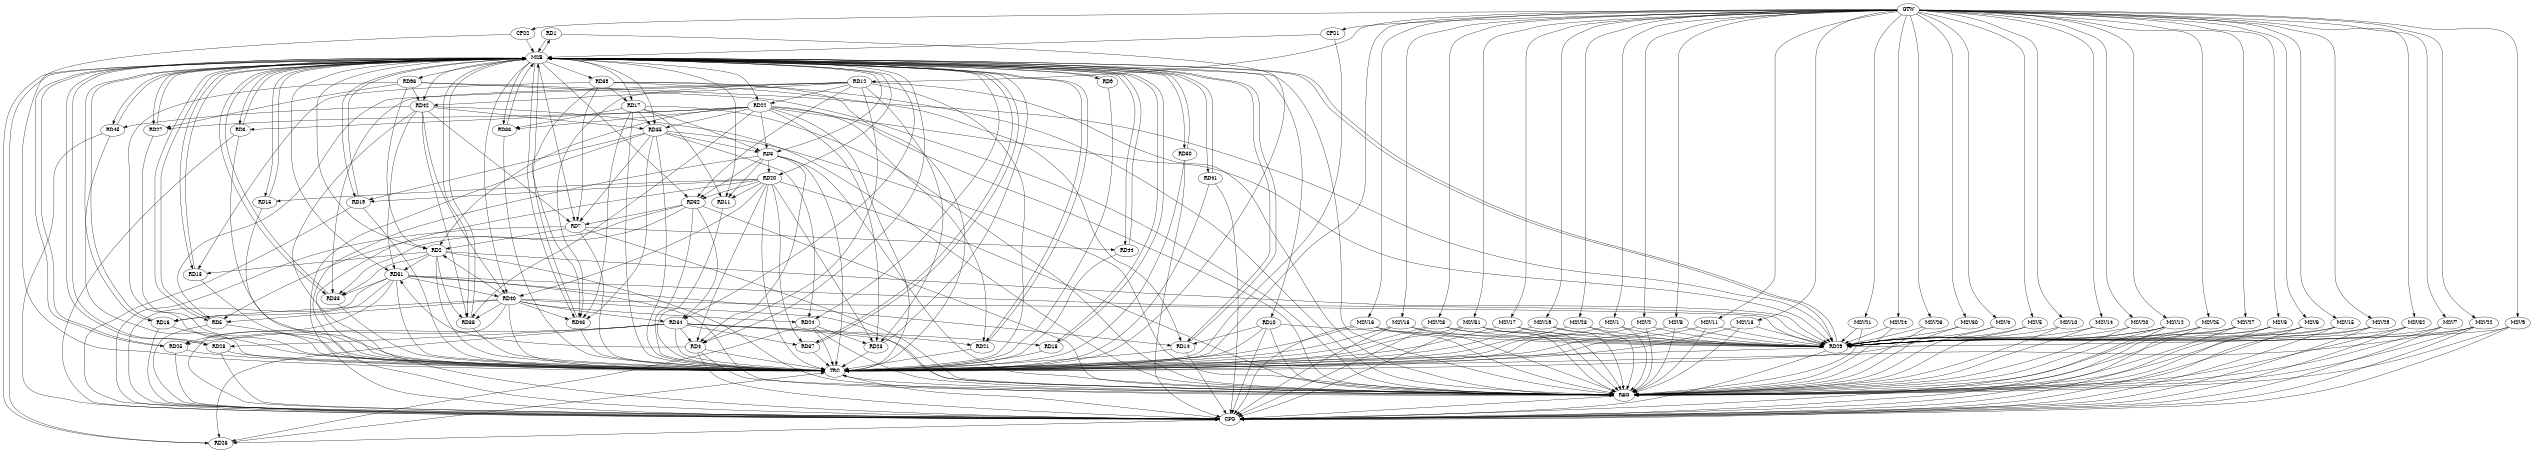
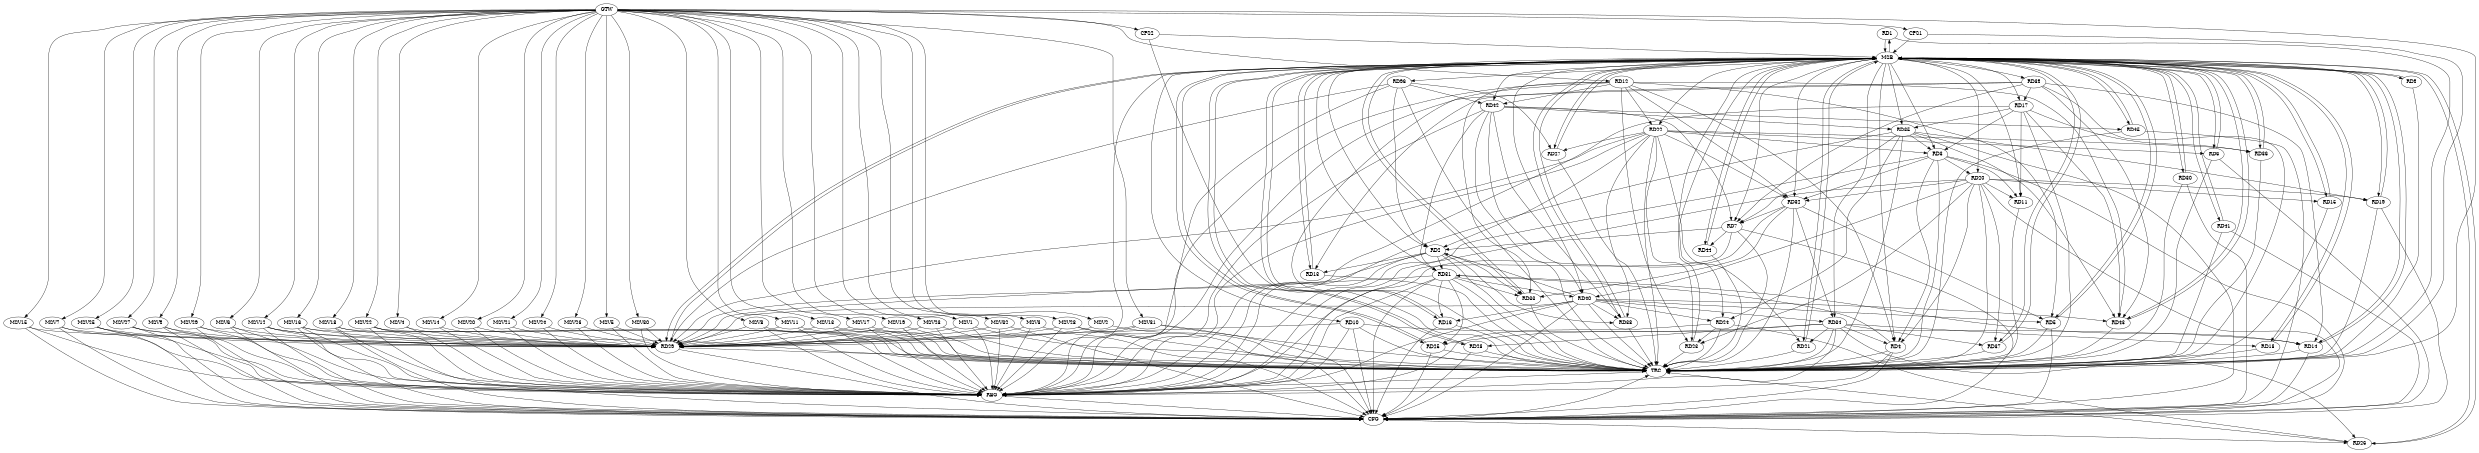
edge "RD22" -> "RD35": now "RD22" -> "RD32"
node "MSV10": removed
edge "MSV2" -> "REG": removed
